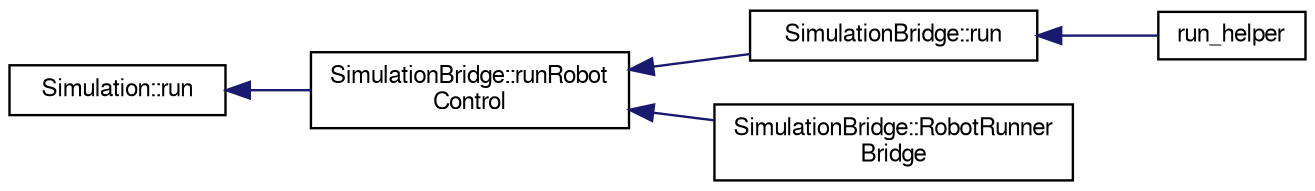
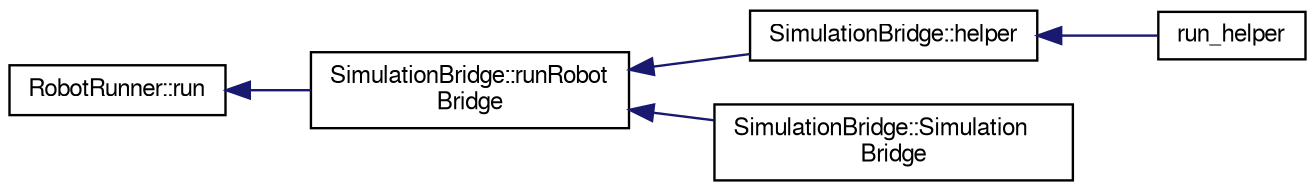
node "SimulationBridge::run": label "SimulationBridge::run" -> "SimulationBridge::helper"
node "Simulation::run": label "Simulation::run" -> "RobotRunner::run"
node "SimulationBridge::runRobot Control": label "SimulationBridge::runRobot Control" -> "SimulationBridge::runRobot Bridge"
node "SimulationBridge::RobotRunner Bridge": label "SimulationBridge::RobotRunner Bridge" -> "SimulationBridge::Simulation Bridge"
